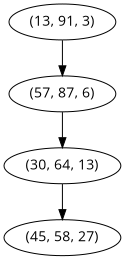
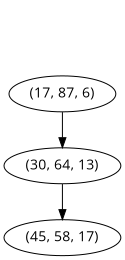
node "(13, 91, 3)": removed
node "(57, 87, 6)": label "(57, 87, 6)" -> "(17, 87, 6)"
node "(45, 58, 27)": label "(45, 58, 27)" -> "(45, 58, 17)"
